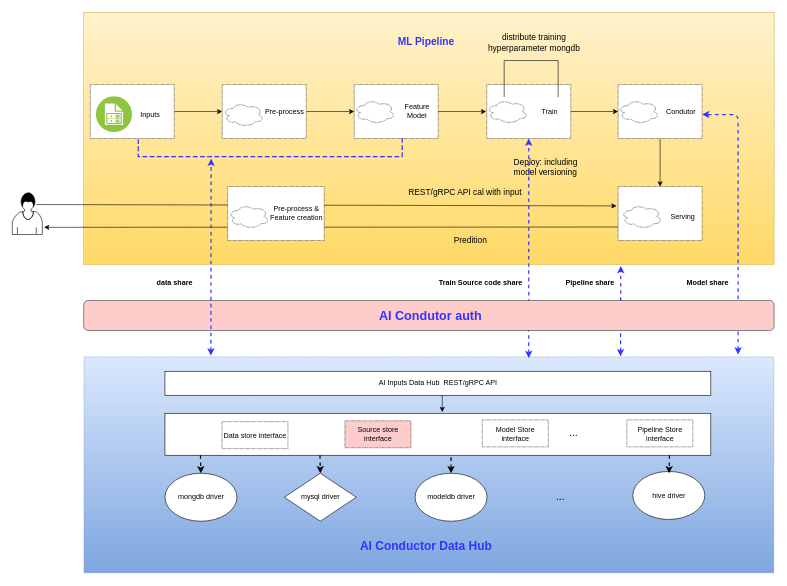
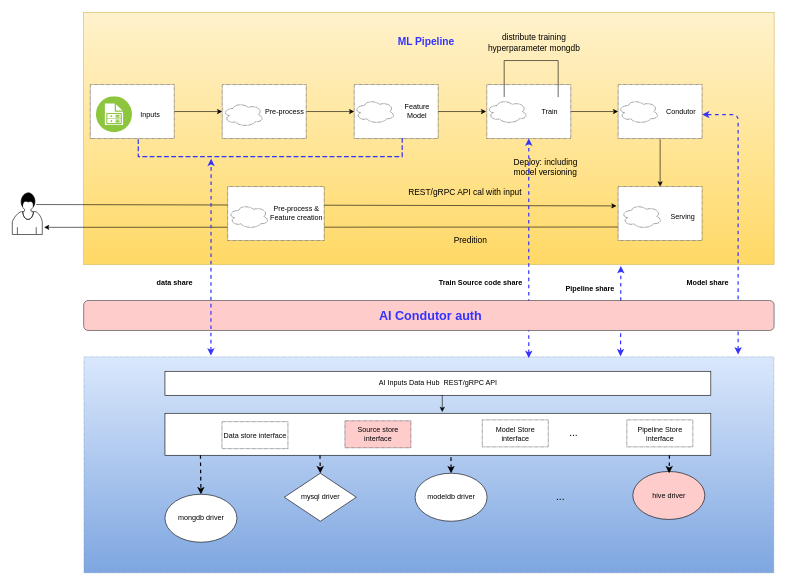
node "Pipeline share": moved (590, 282) -> (590, 288)
node "hive driver": fillcolor #ffffff -> #ffcccc
node "mongdb driver": moved (201, 497) -> (201, 518)
node "AI Conductor Data Hub": removed
